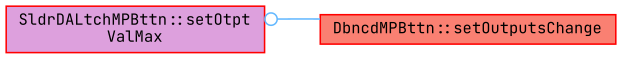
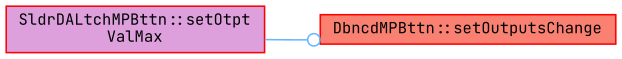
edge "DbncdMPBttn::setOutputsChange" -> "SldrDALtchMPBttn::setOtpt ValMax": reversed
